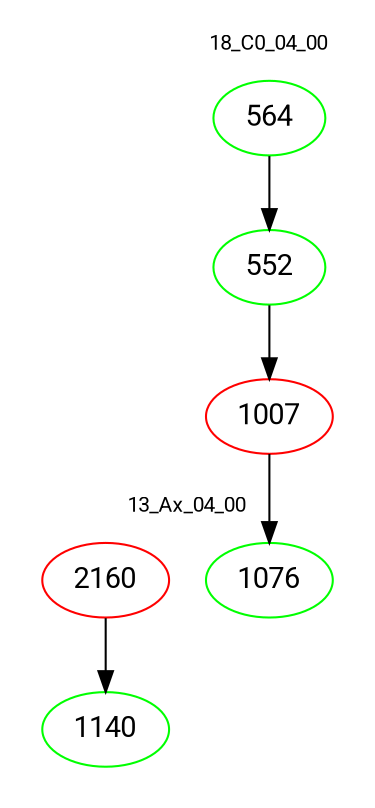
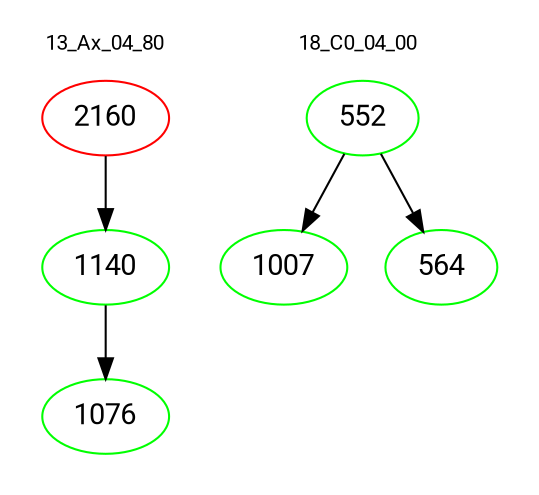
edge "564" -> "552": reversed
node "1007": color red -> green
edge "1007" -> "1076": now "1140" -> "1076"
cluster "13_Ax_04_00": label "13_Ax_04_00" -> "13_Ax_04_80"
